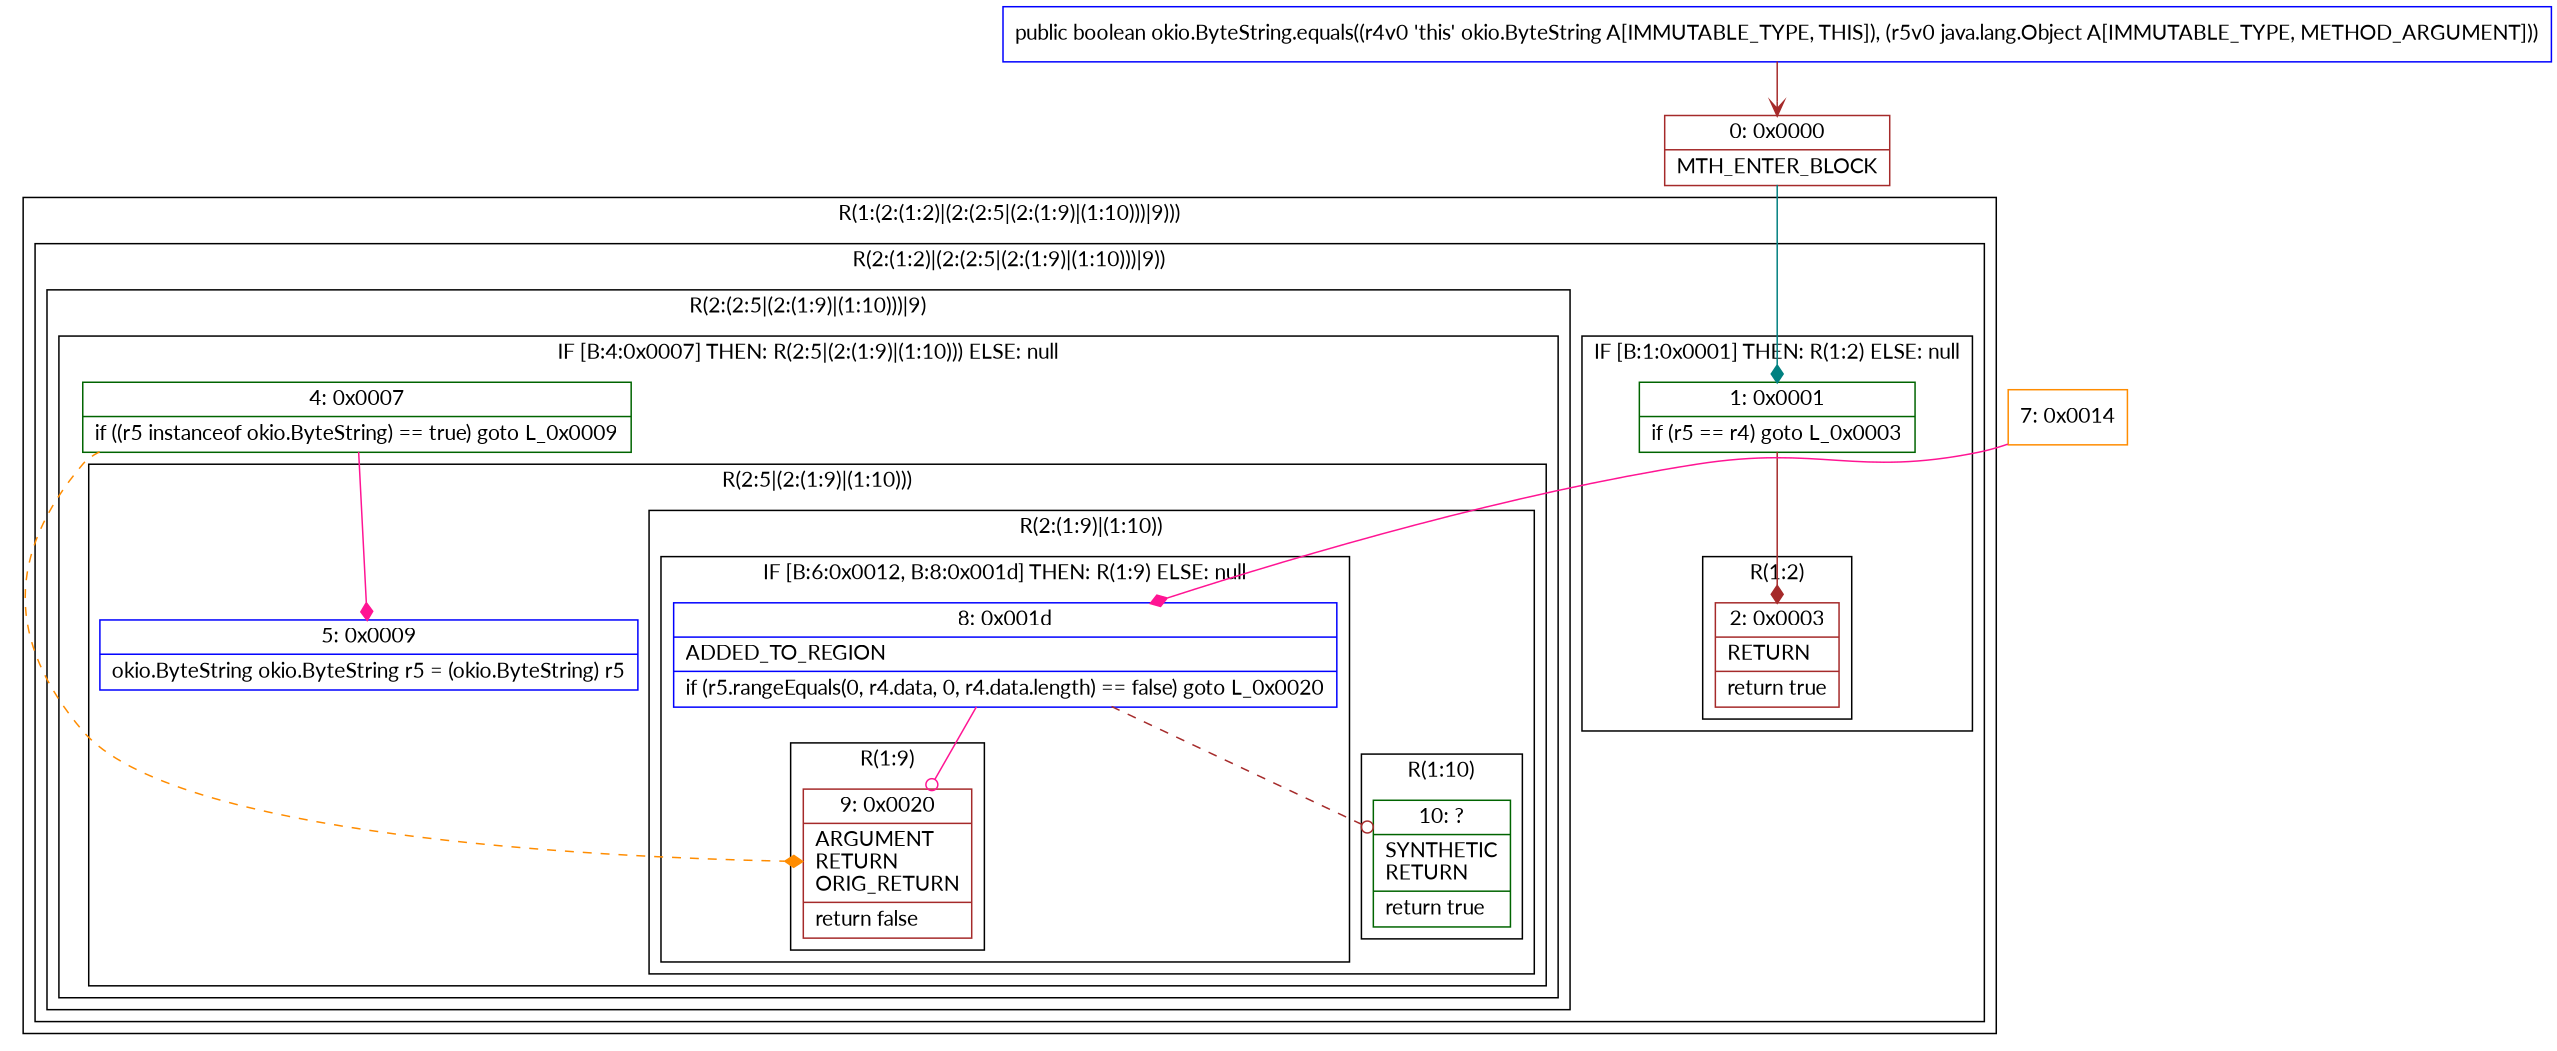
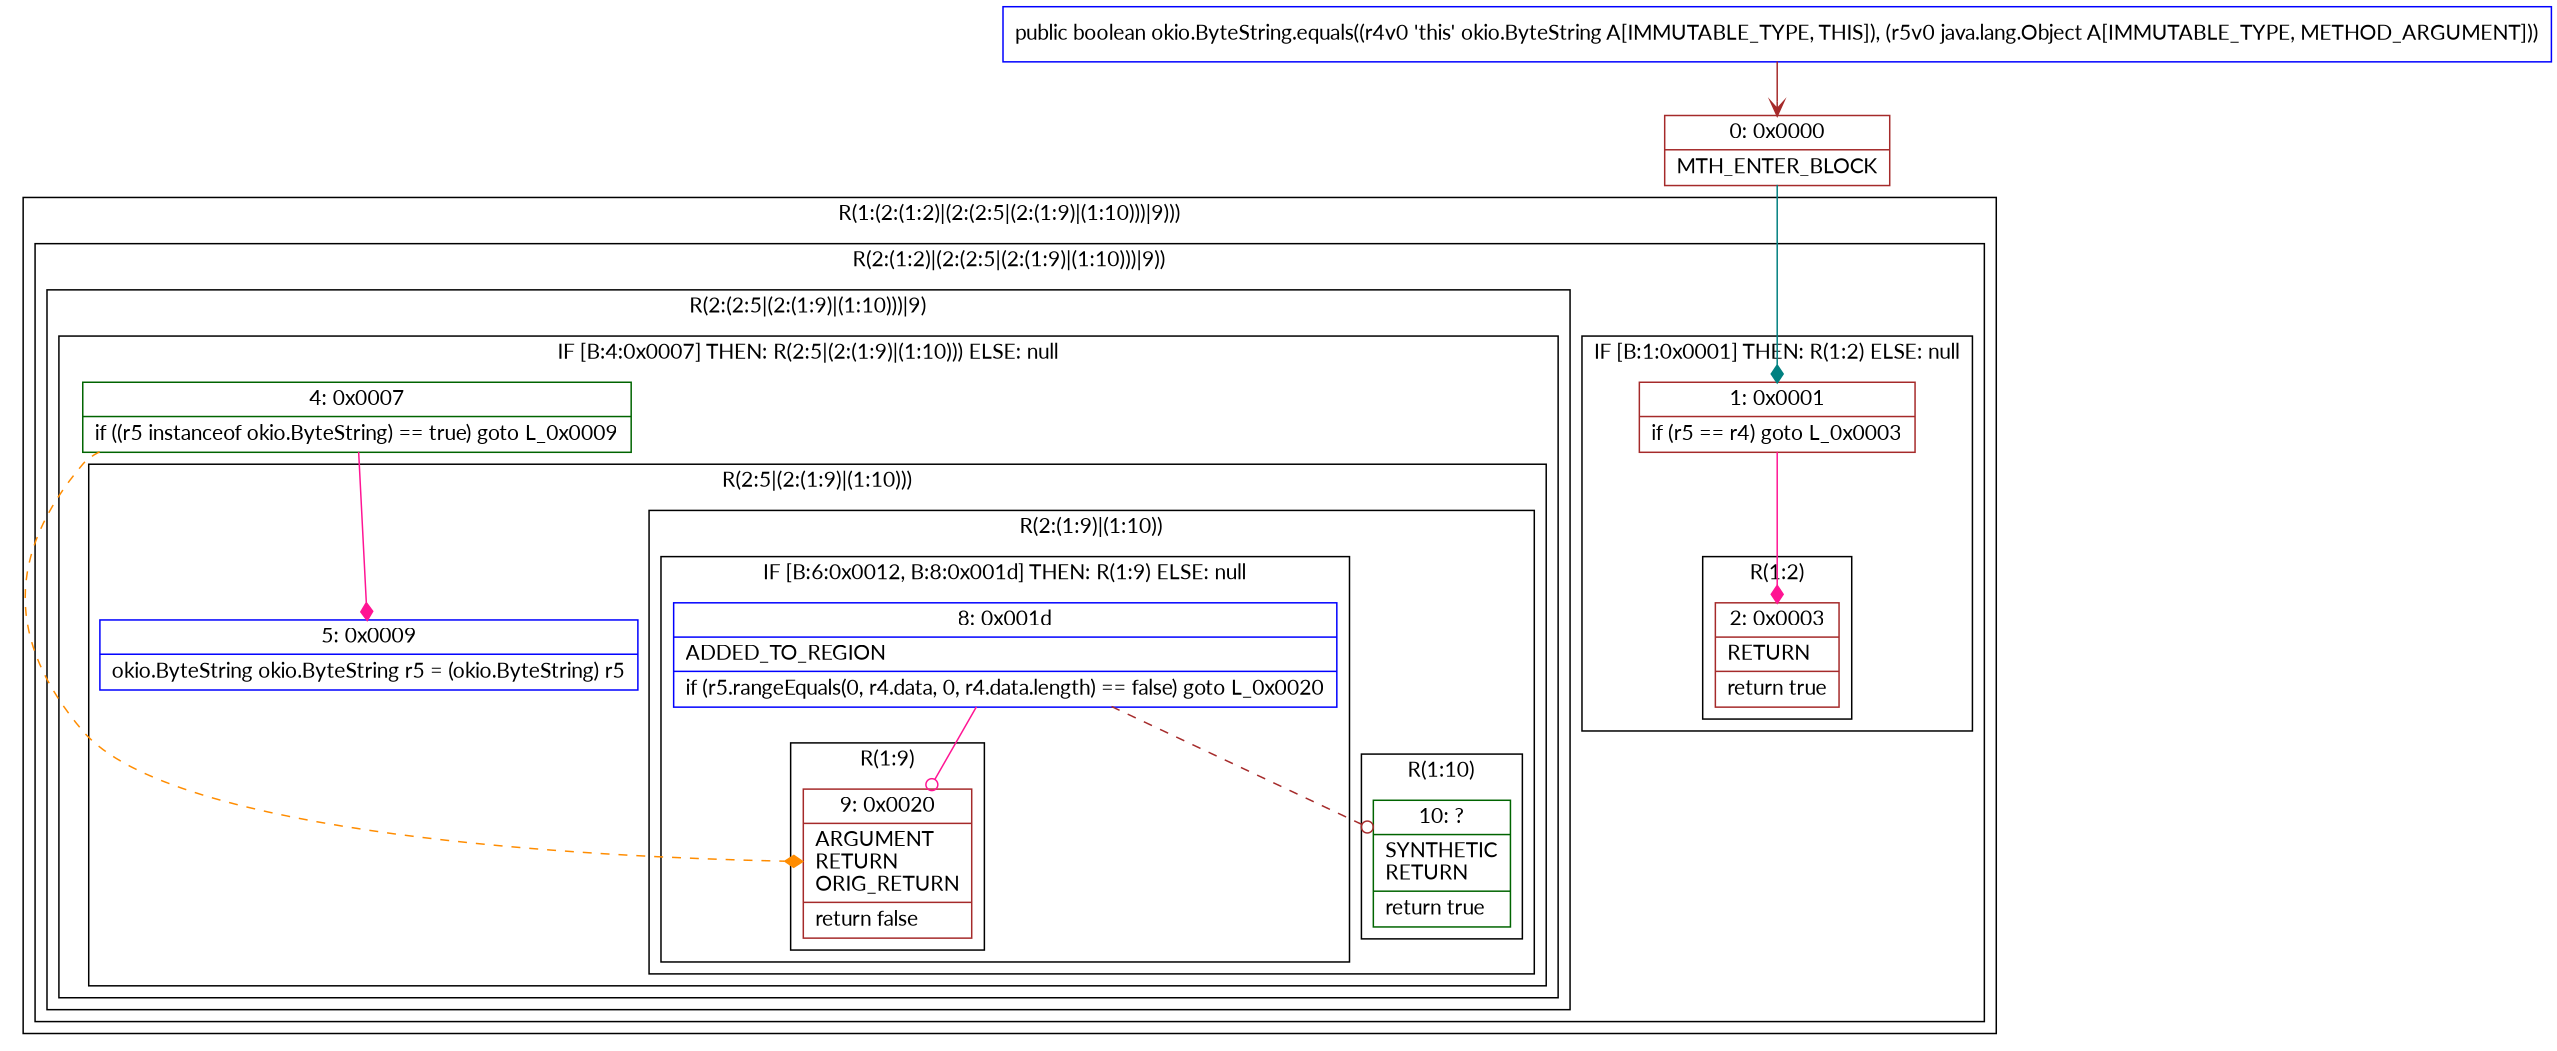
node "1: 0x0001": color darkgreen -> brown
node "7: 0x0014": removed
edge "1: 0x0001" -> "2: 0x0003": color brown -> deeppink
